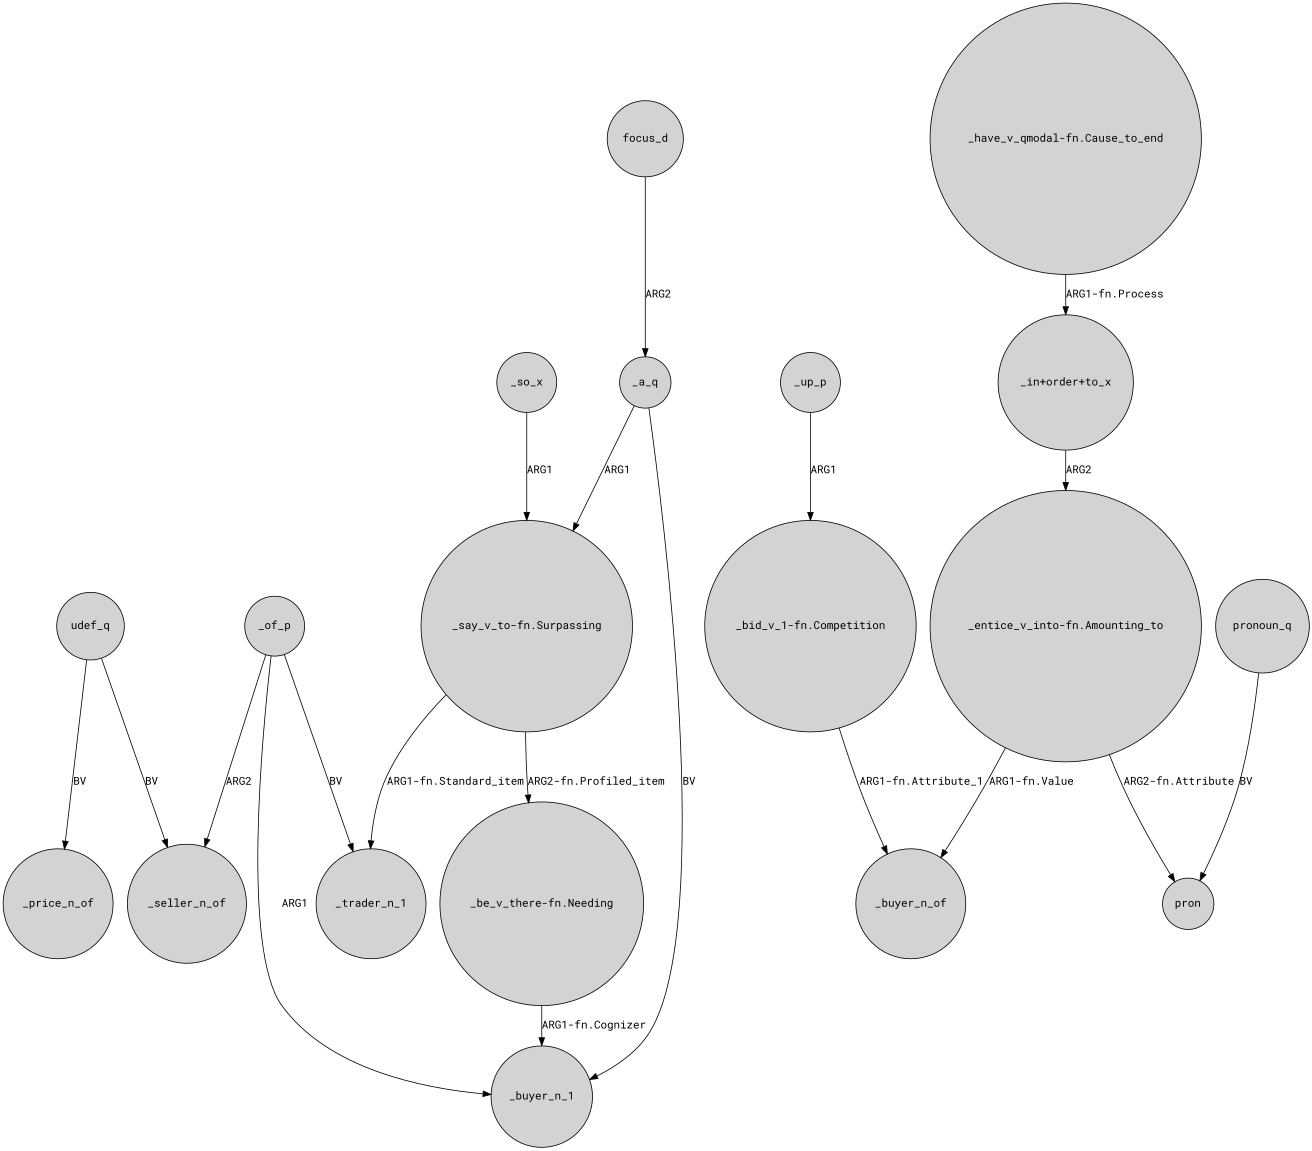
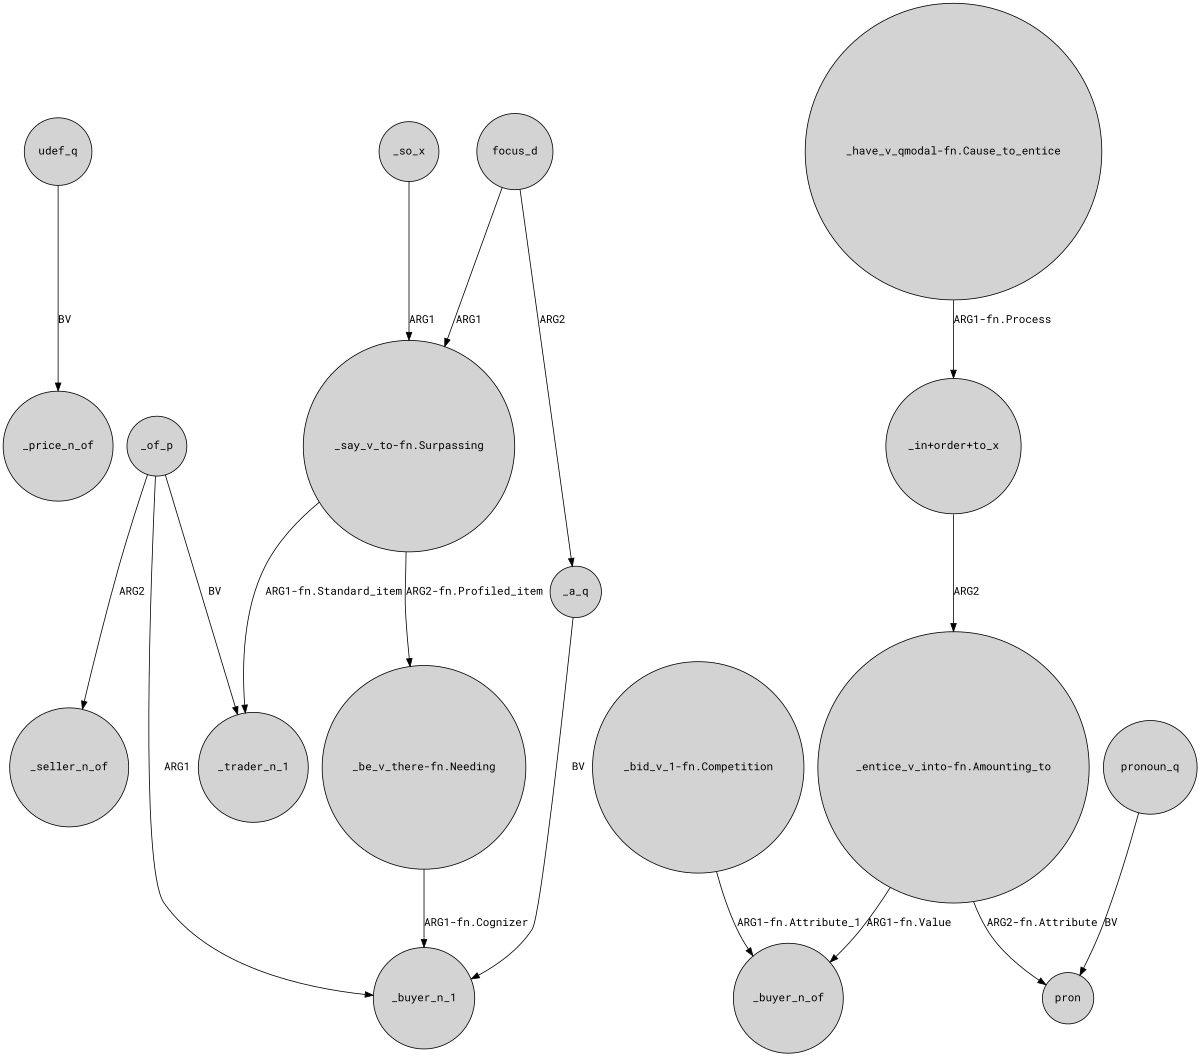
node "_have_v_qmodal-fn.Cause_to_end": label "_have_v_qmodal-fn.Cause_to_end" -> "_have_v_qmodal-fn.Cause_to_entice"
node "_up_p": removed
edge "_a_q" -> "_say_v_to-fn.Surpassing": now "focus_d" -> "_say_v_to-fn.Surpassing"
edge "udef_q" -> "_seller_n_of": removed, label "BV"
